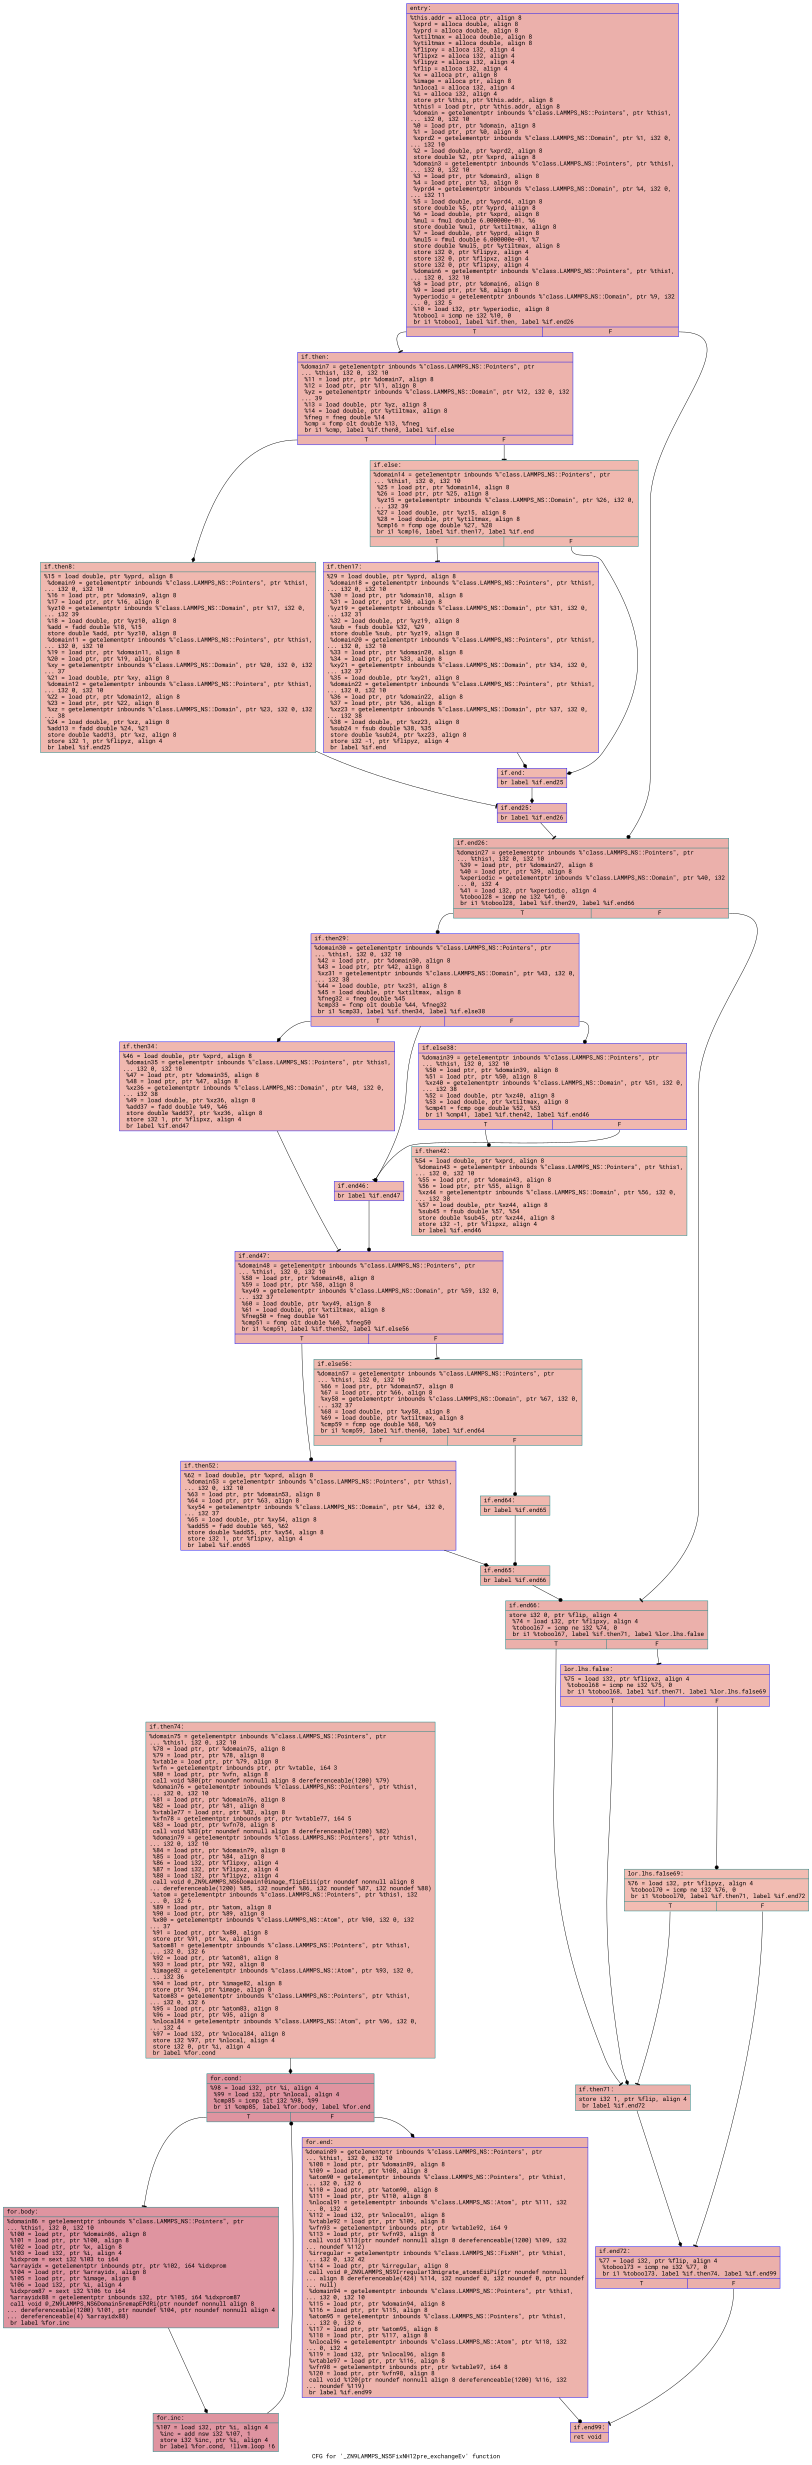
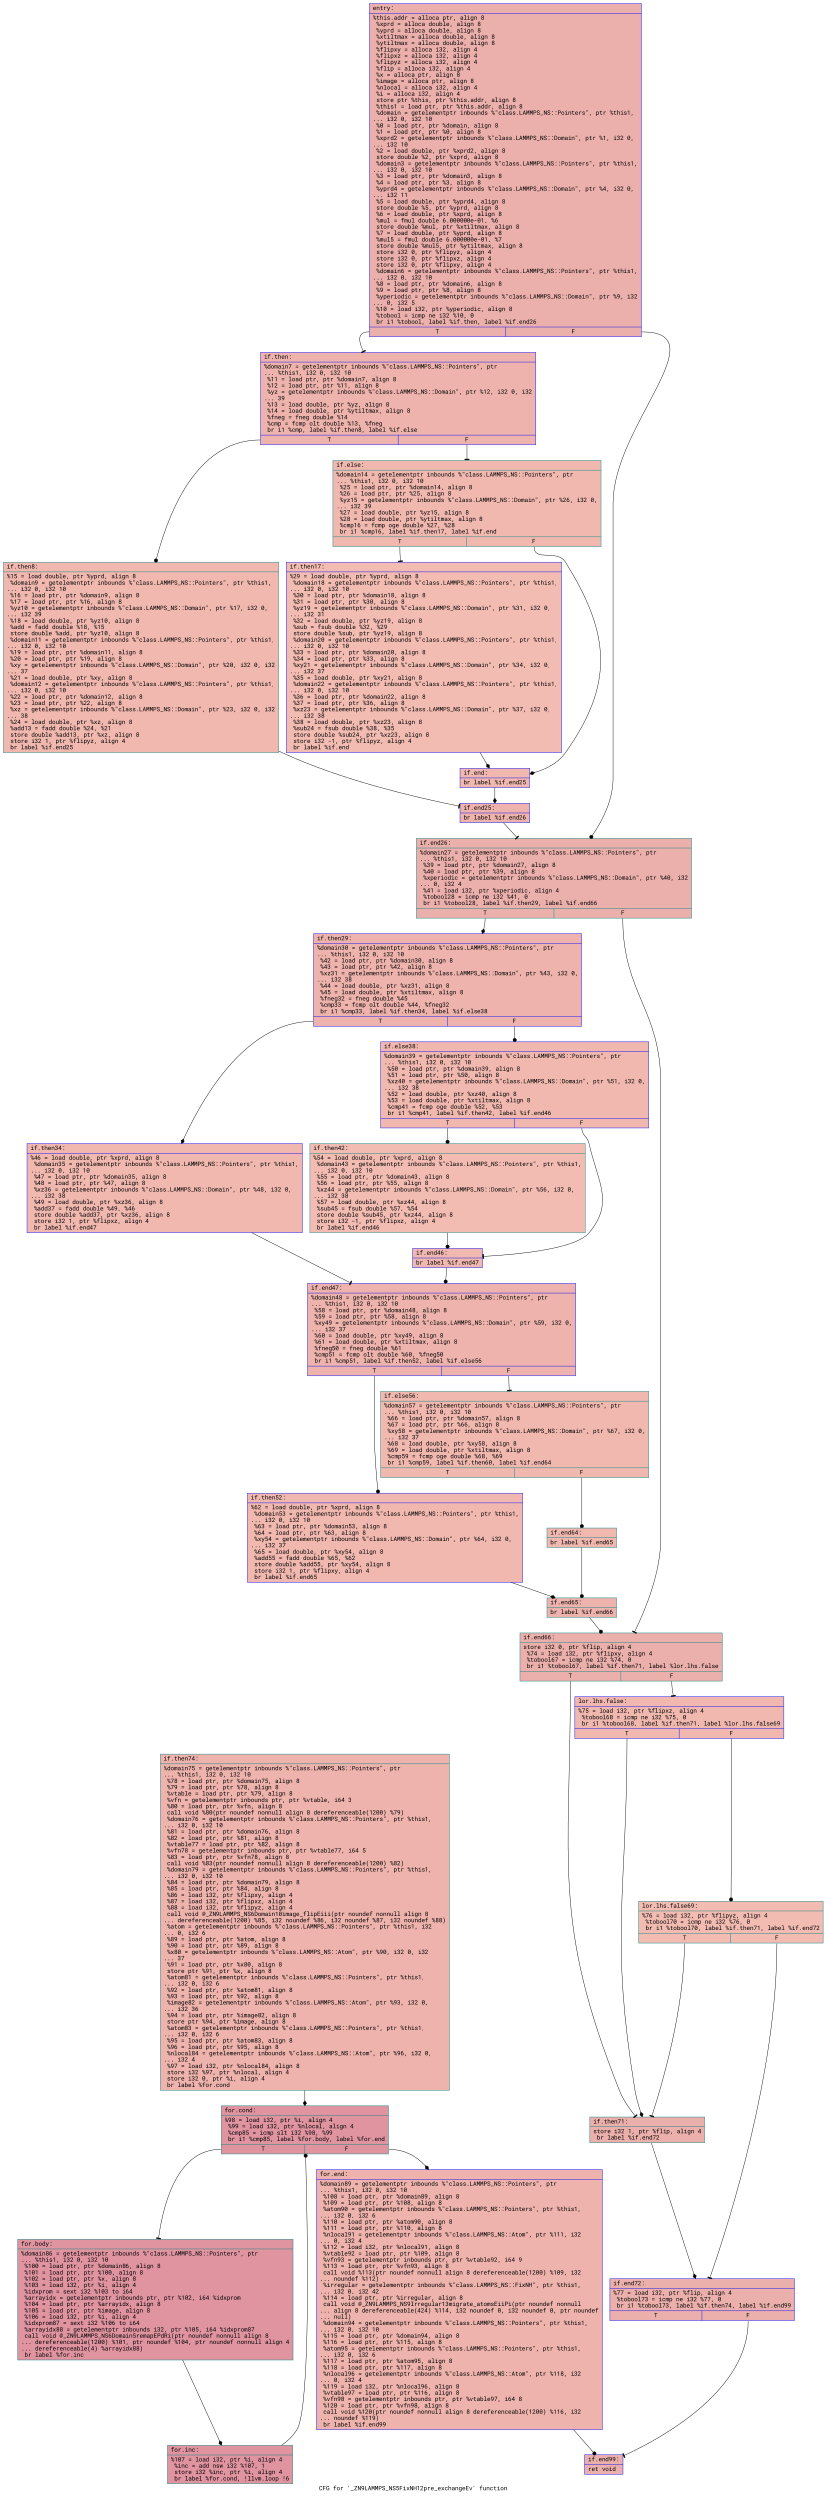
edge "if.then:" -> "if.then8:": arrowhead diamond -> dot
edge "if.end26:" -> "if.then29:": arrowhead dot -> diamond
edge "if.then29:" -> "if.end46:": now "if.then42:" -> "if.end46:"
